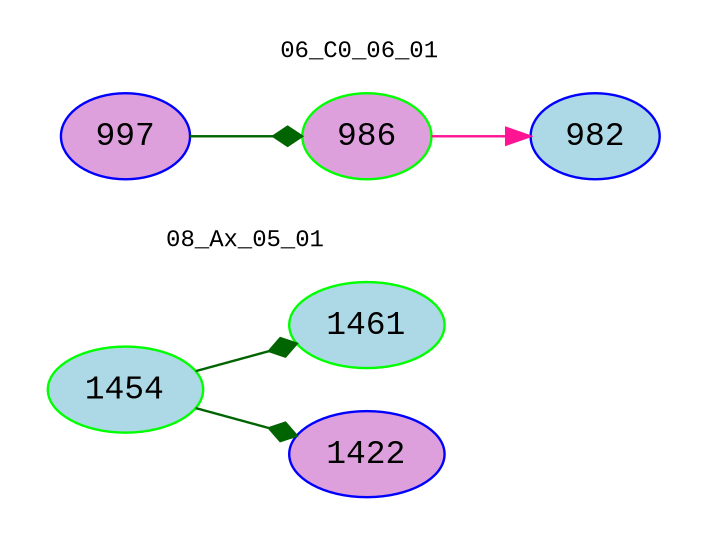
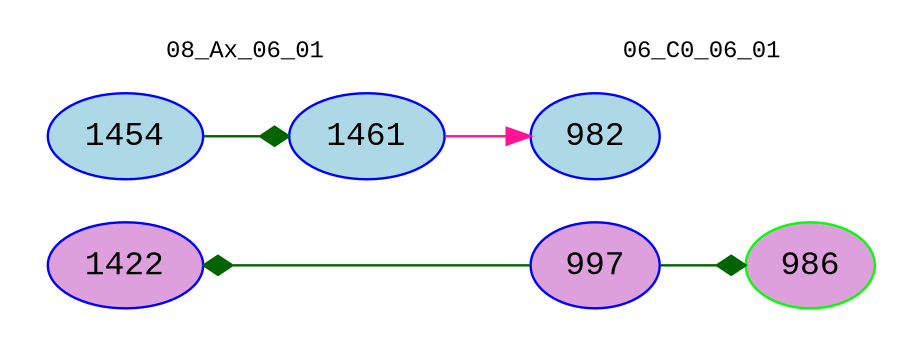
edge "986" -> "982": now "1461" -> "982"
cluster "08_Ax_05_01": label "08_Ax_05_01" -> "08_Ax_06_01"
node "1461": color green -> blue
node "1454": color green -> blue
edge "1454" -> "1422": now "997" -> "1422"
